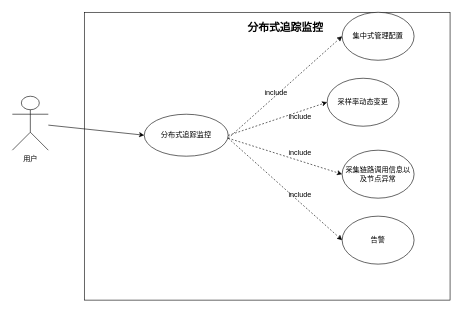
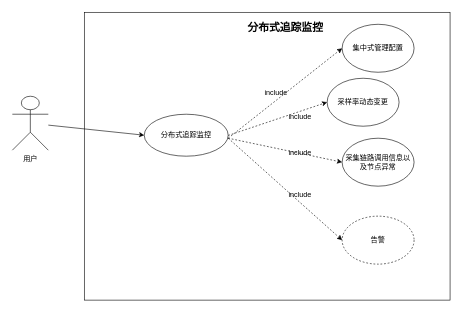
node "集中式管理配置": moved (378, 36) -> (378, 48)
node "采集链路调用信息以及节点异常": moved (378, 174) -> (378, 162)
node "告警": style solid -> dashed
